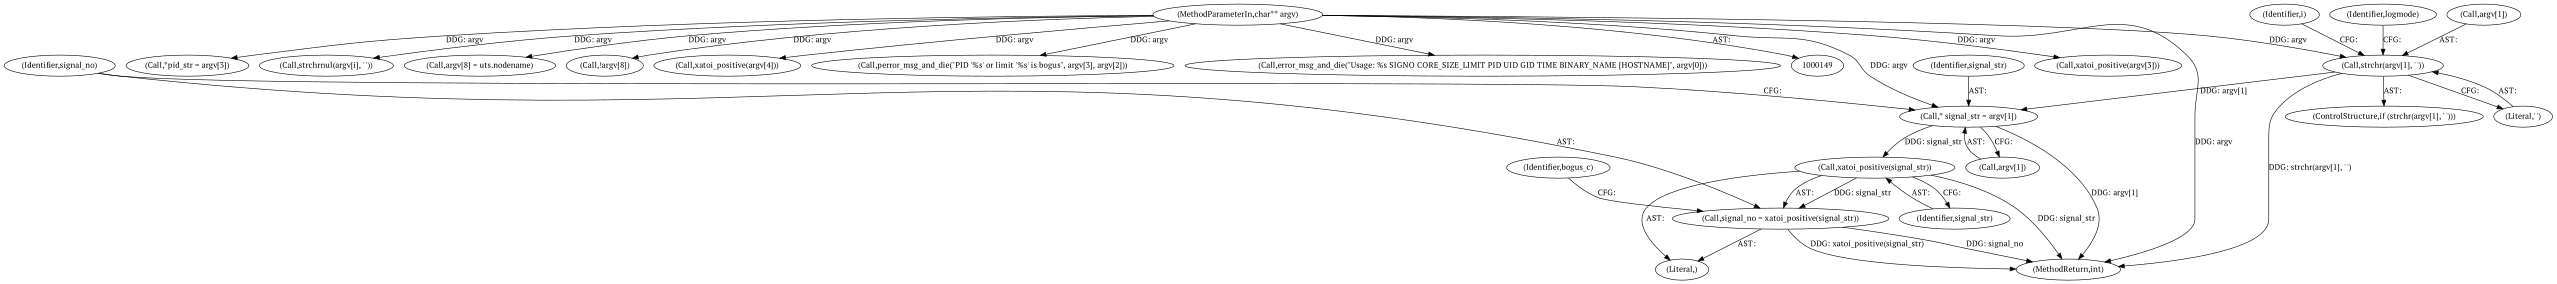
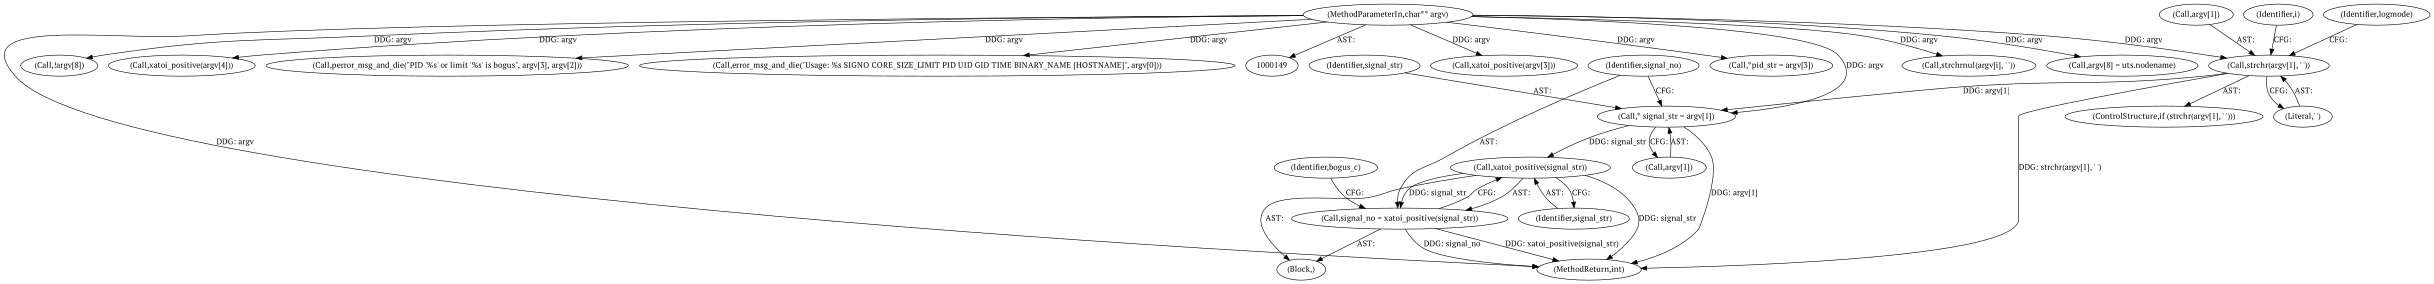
edge "(Call,signal_no = xatoi_positive(signal_str))" -> "(Call,xatoi_positive(signal_str))": added, label "CFG:"
node "(Literal,)": label "(Literal,)" -> "(Block,)"
